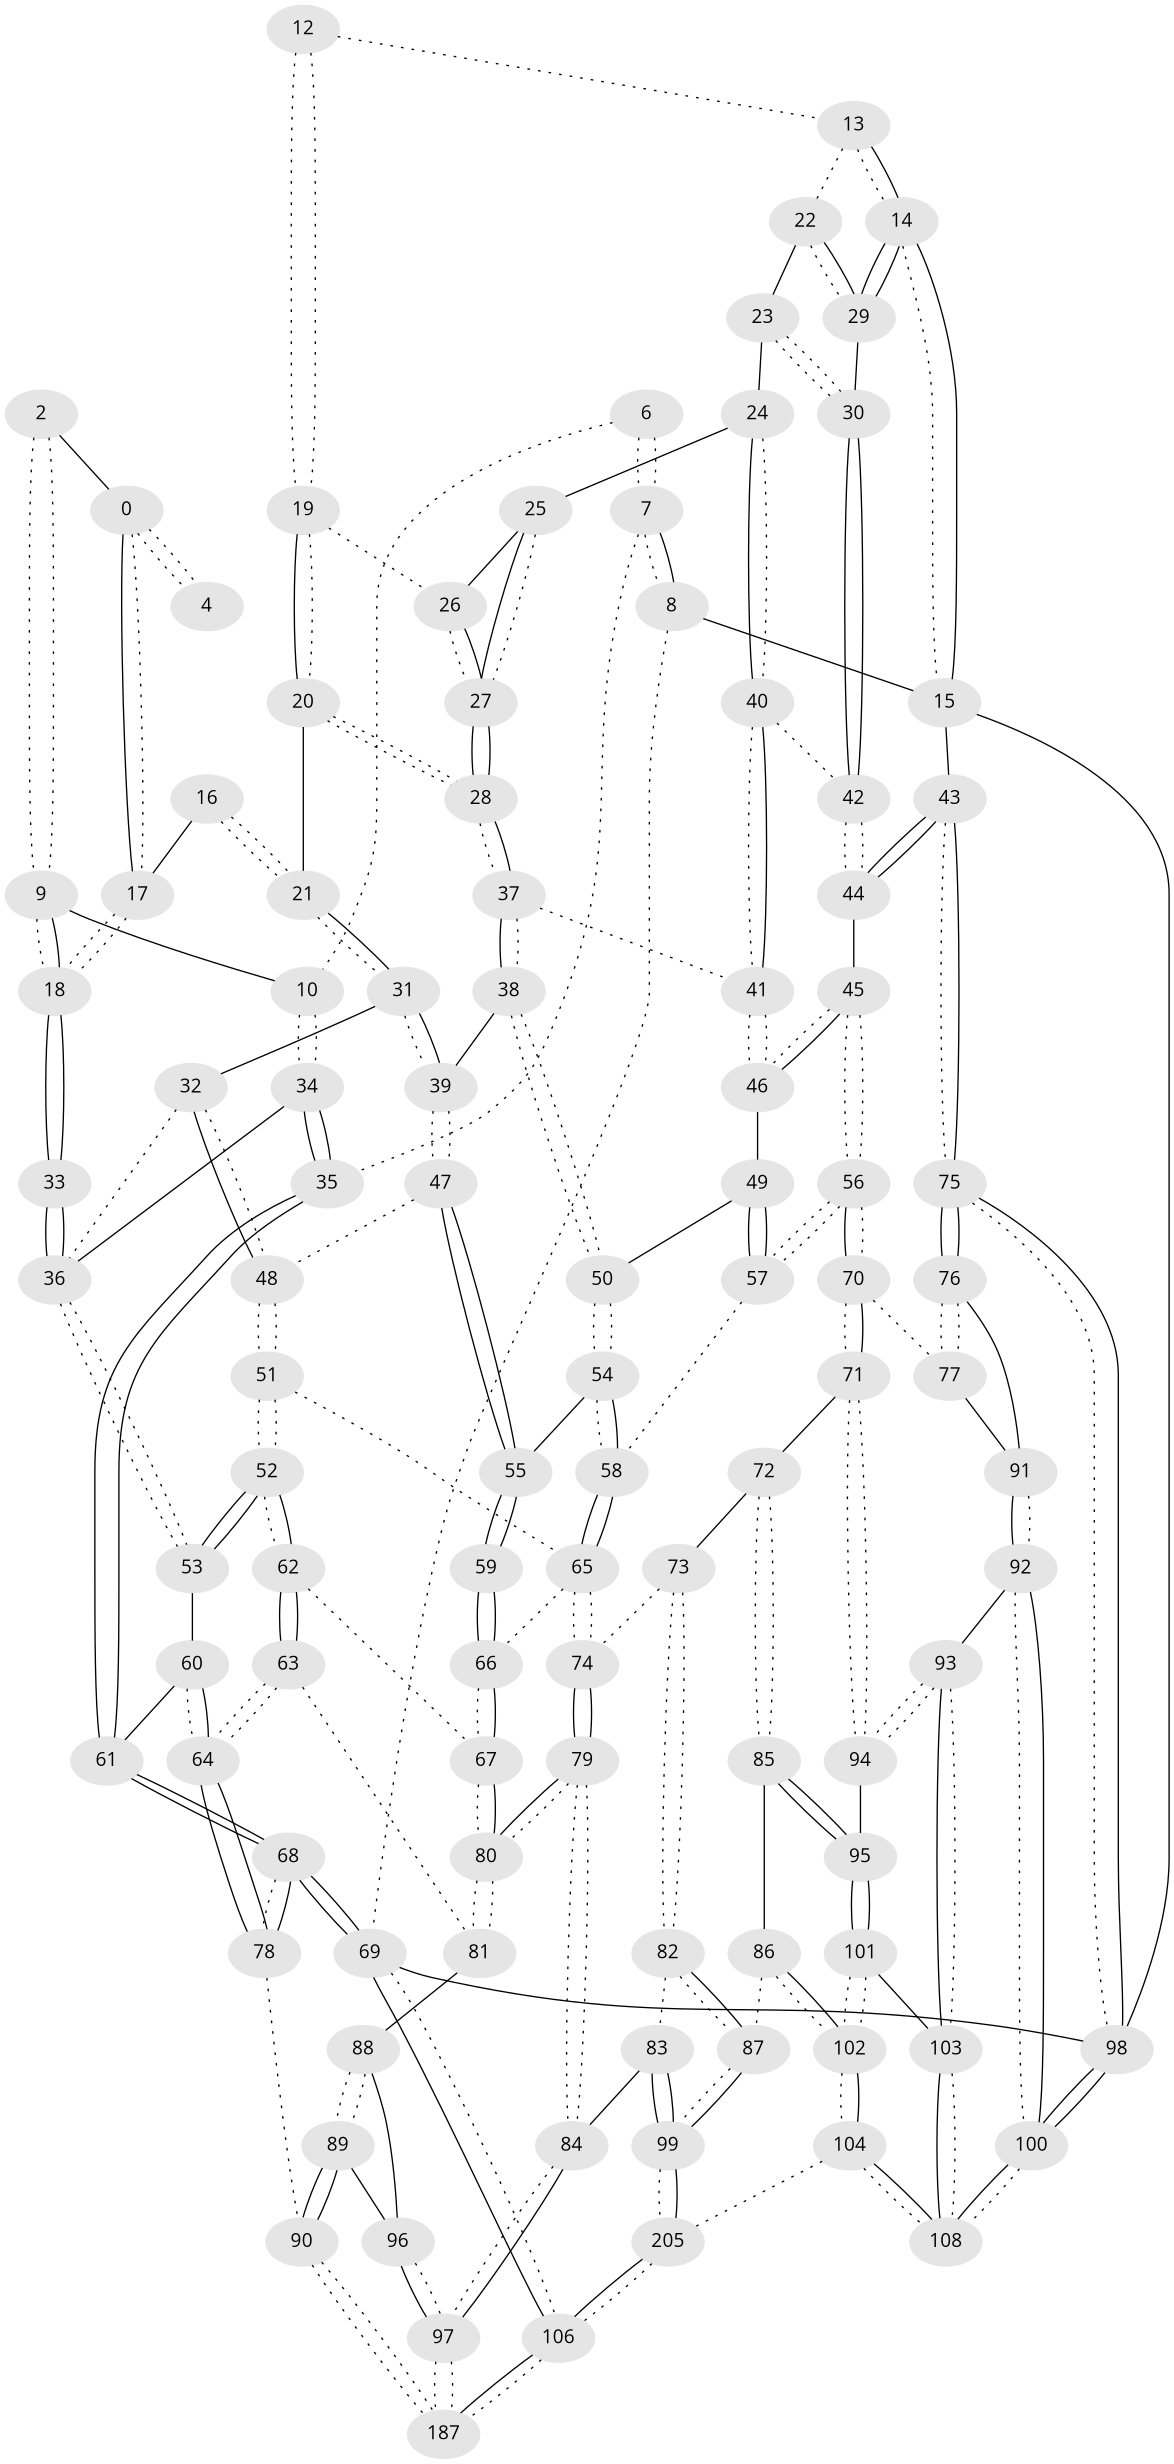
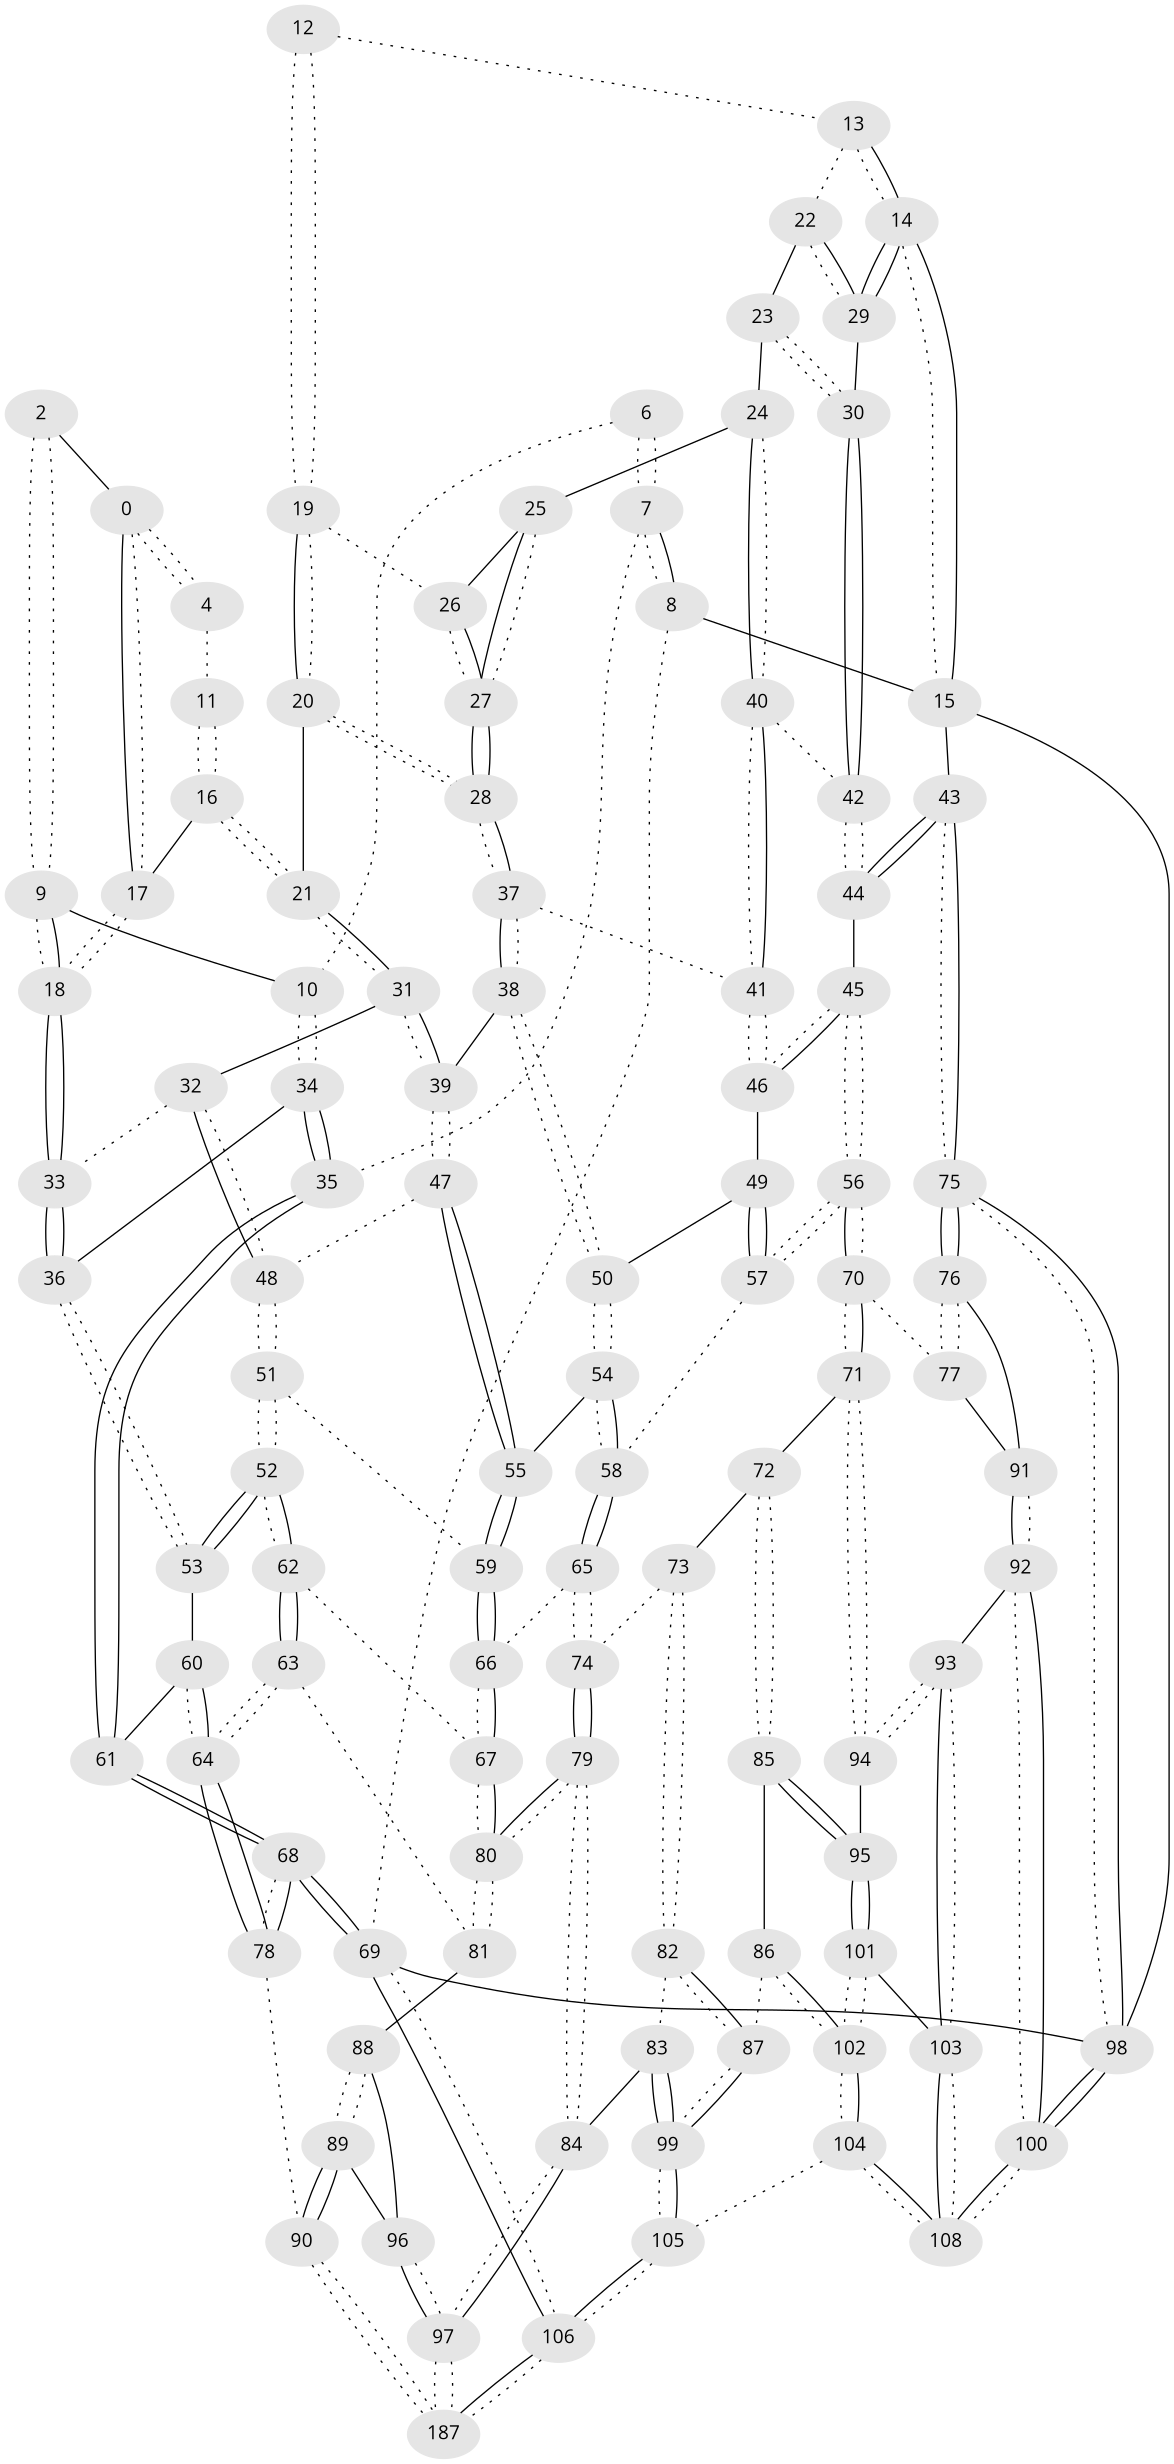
node "11": added
edge "32" -- "36": now "32" -- "33"
edge "51" -- "65": now "51" -- "59"
node "205": label "205" -> "105"
